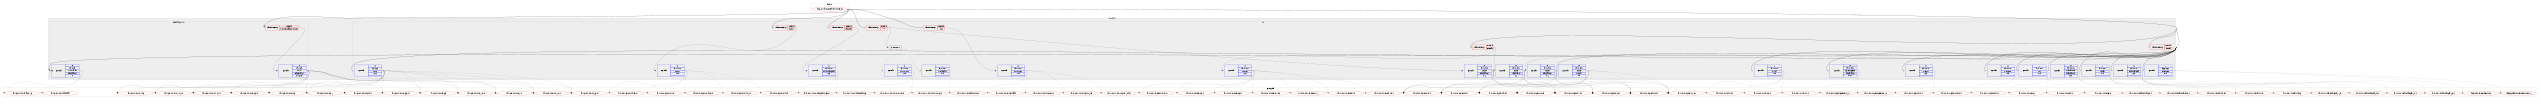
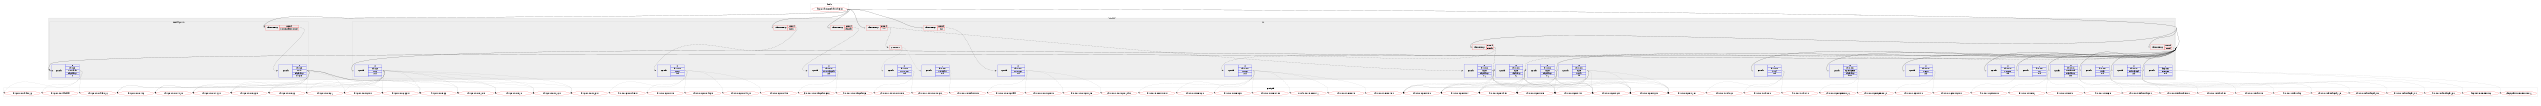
node "dev-lang/python-exec-2.4.6": added
